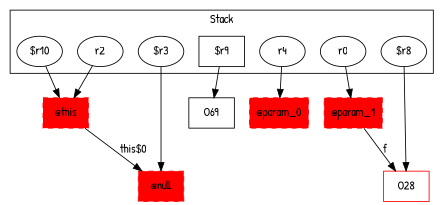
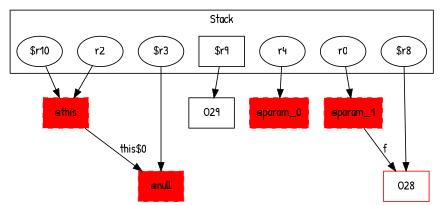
node "O69": label "O69" -> "O29"
